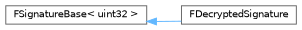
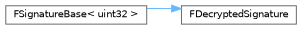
edge "FDecryptedSignature" -> "FSignatureBase< uint32 >": reversed
